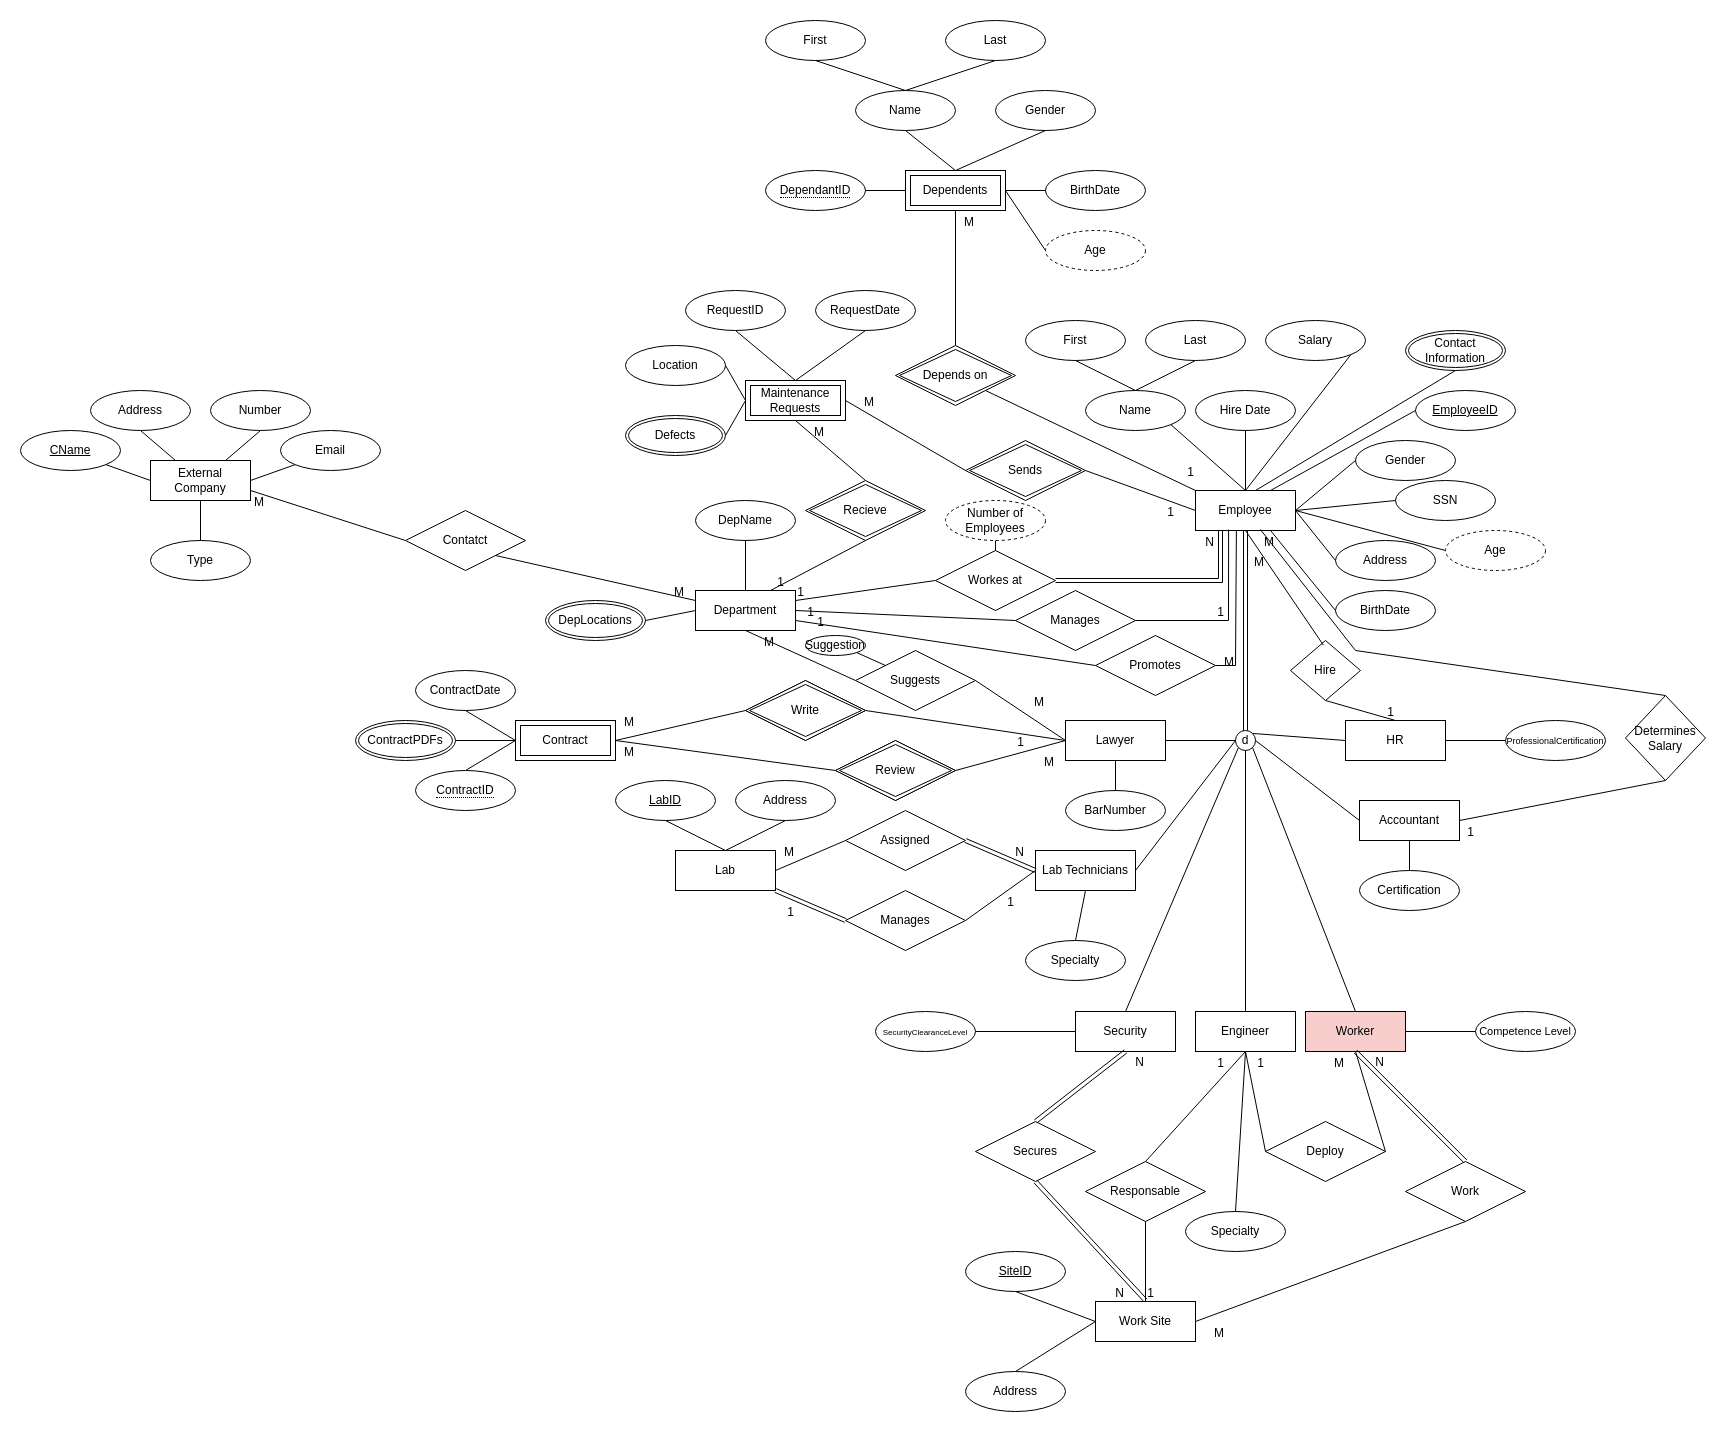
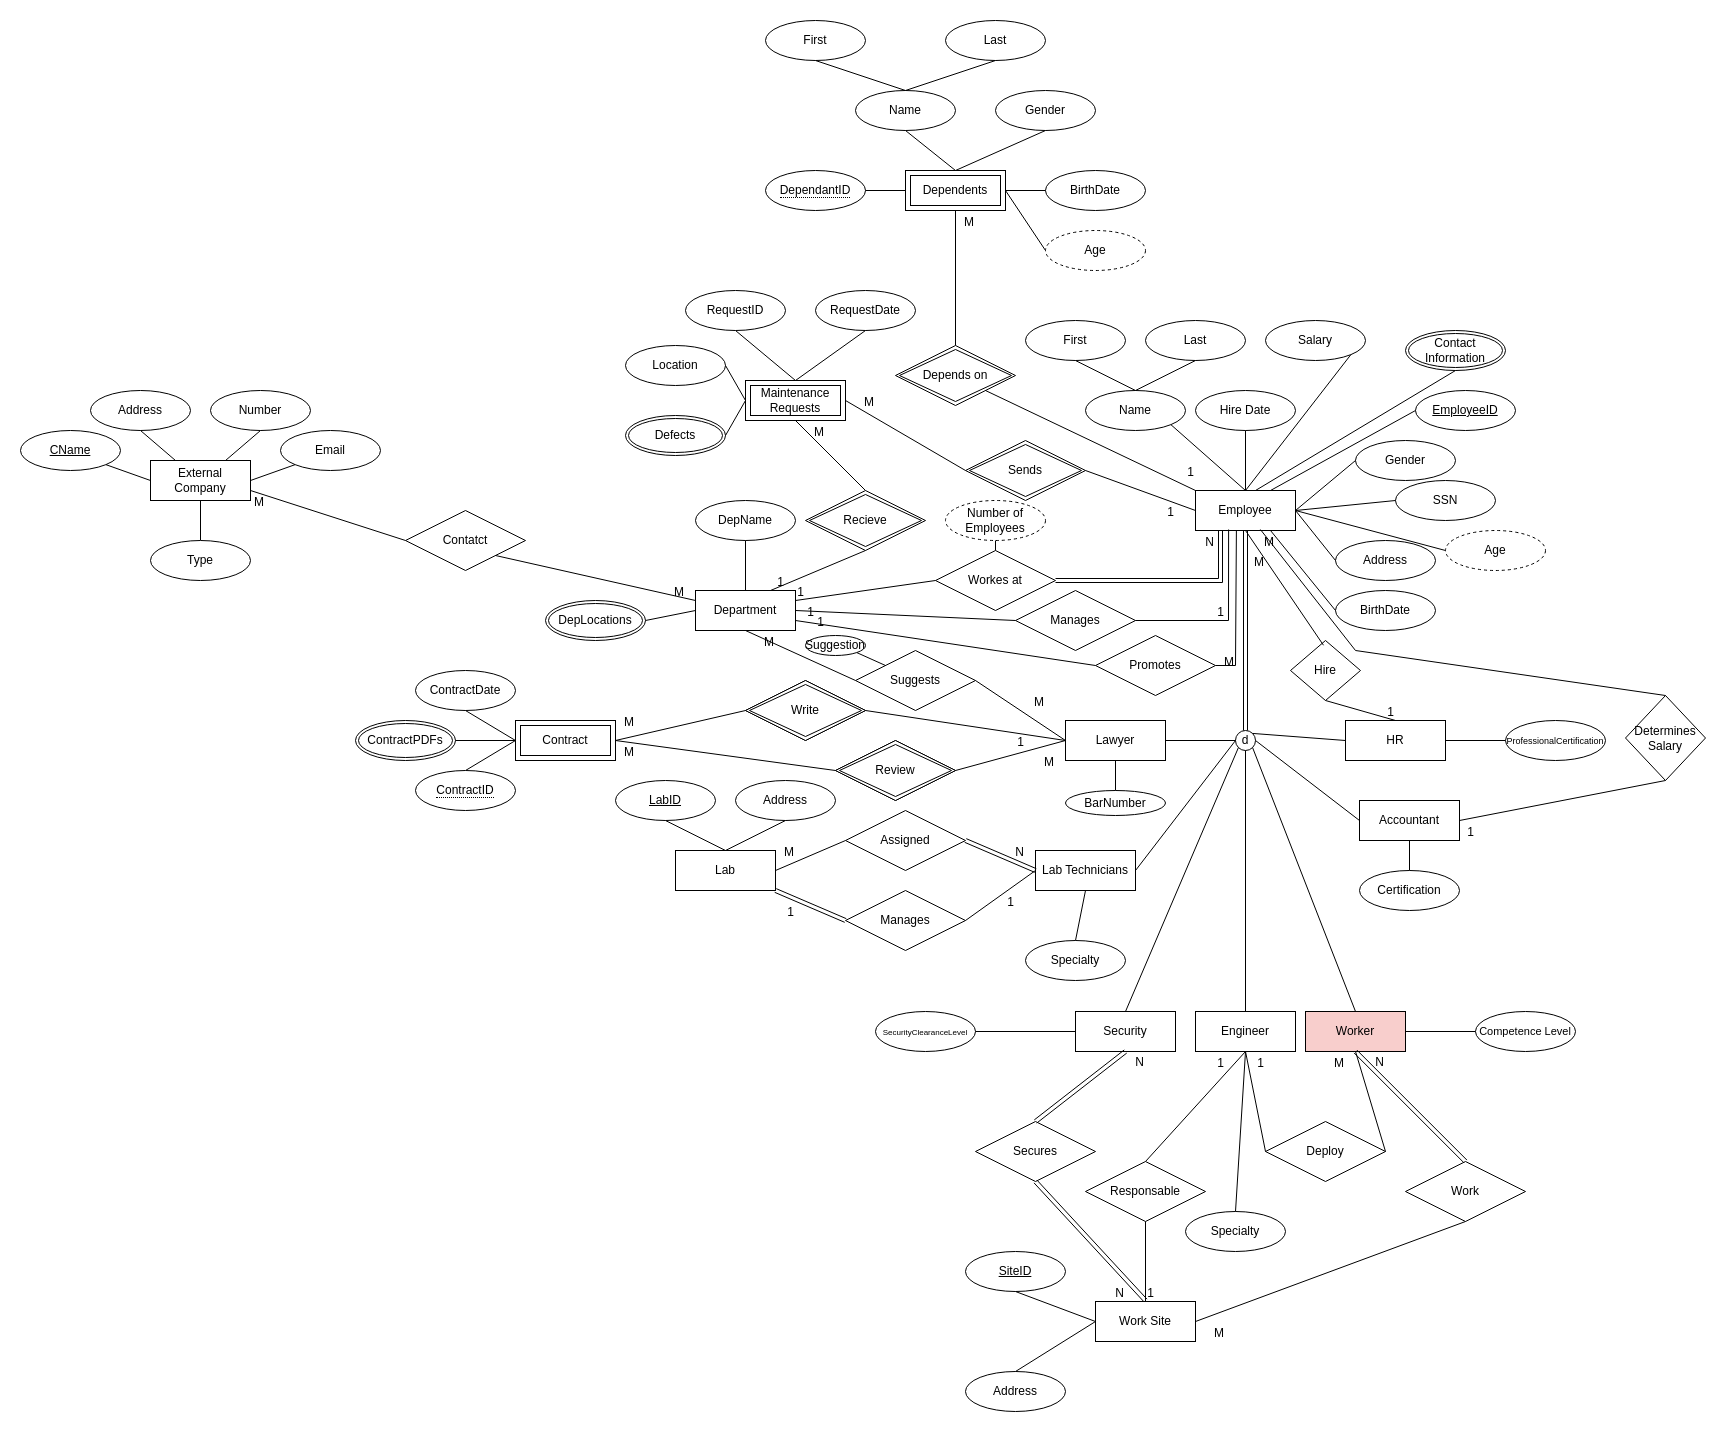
node "Recieve": moved (866, 511) -> (866, 521)
node "BarNumber": size 100x40 -> 100x25
